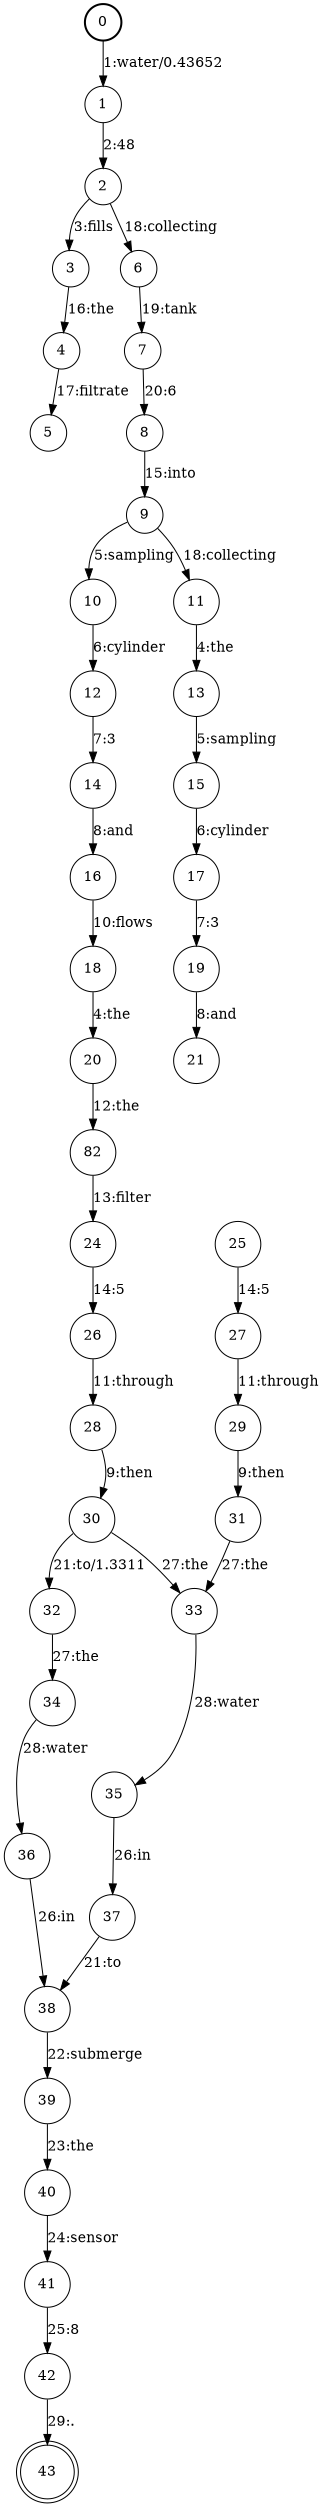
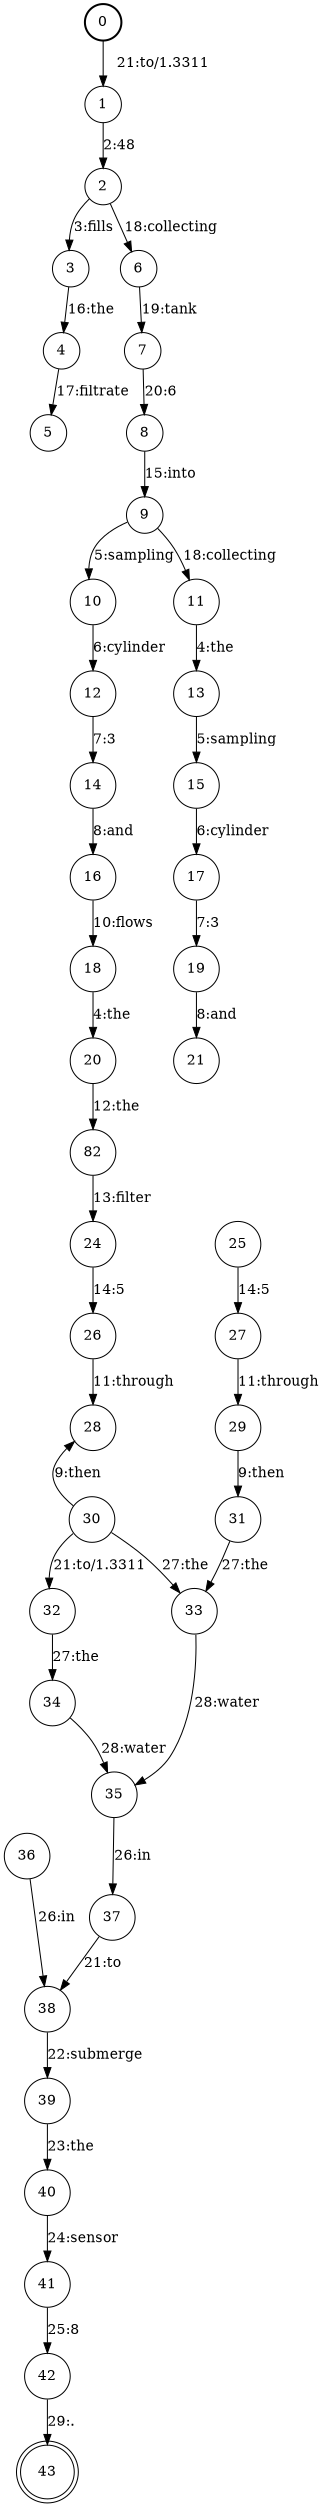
edge "0" -> "1": label "1:water/0.43652" -> "21:to/1.3311"
edge "28" -> "30": reversed
edge "34" -> "36": now "34" -> "35"
